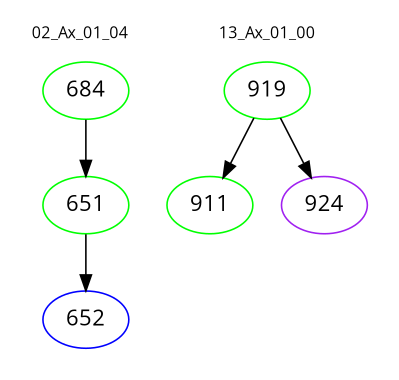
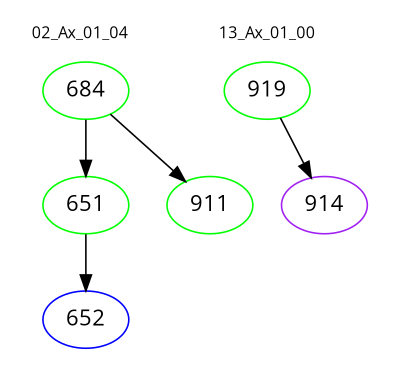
edge "919" -> "911": now "684" -> "911"
node "924": label "924" -> "914"
